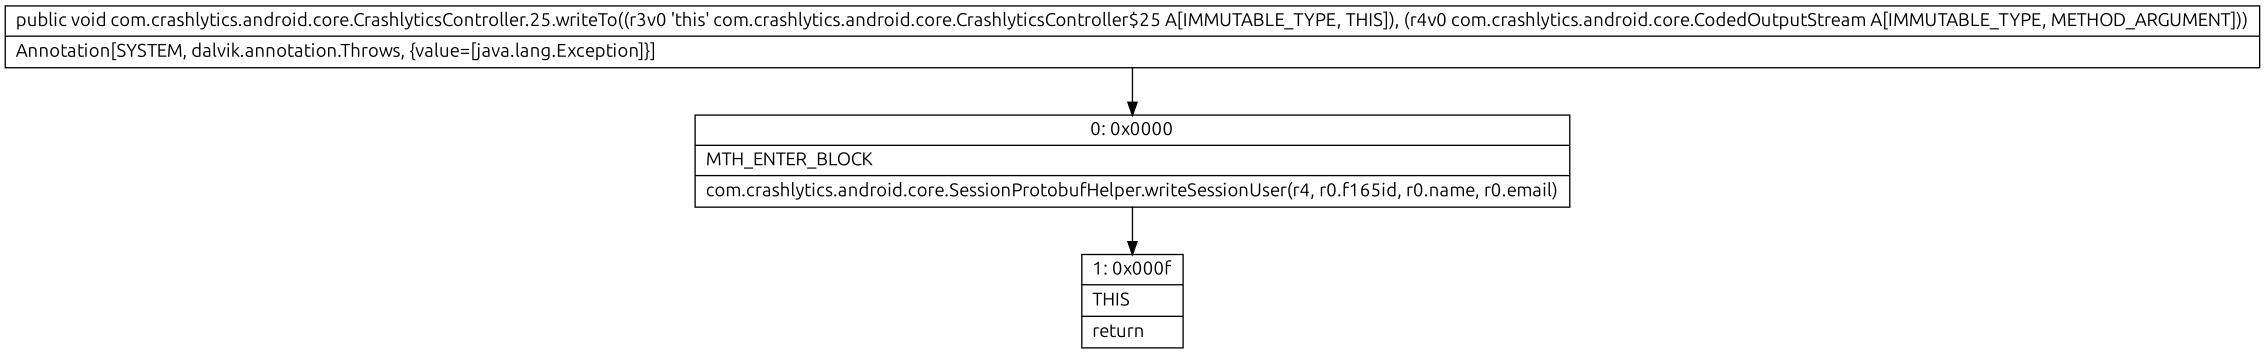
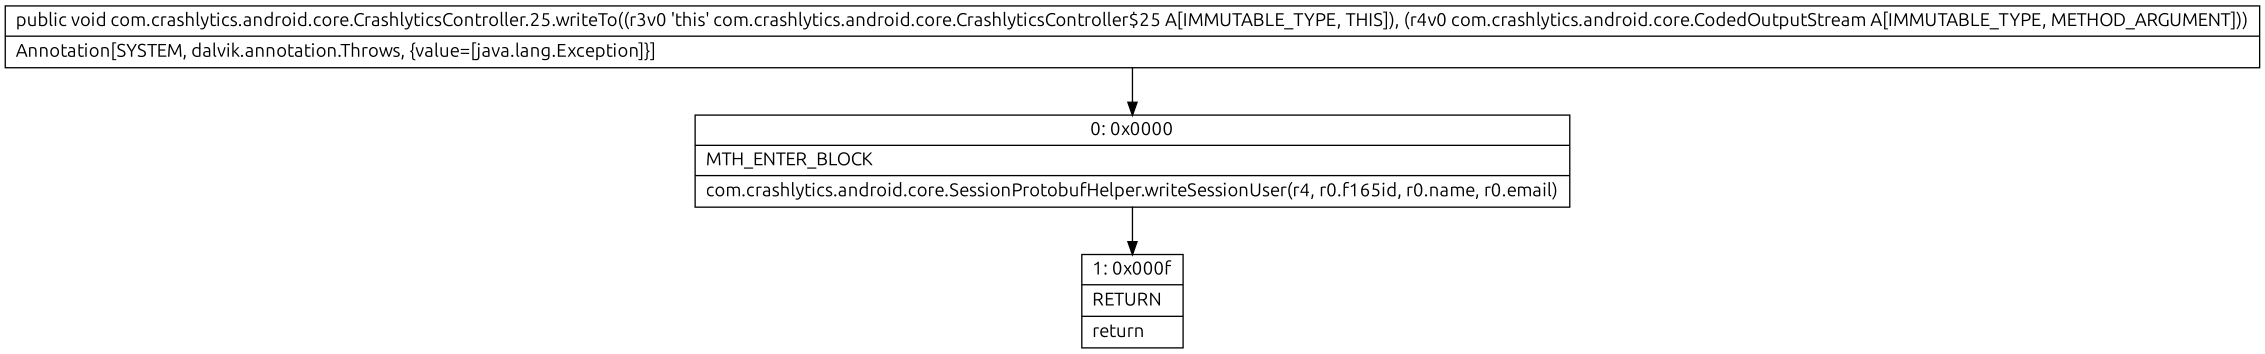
node "1: 0x000f": text "THIS" -> "RETURN"
